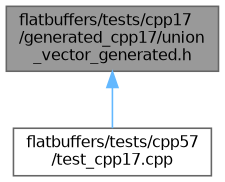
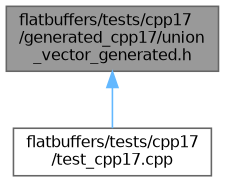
node "flatbuffers/tests/cpp57 /test_cpp17.cpp": label "flatbuffers/tests/cpp57 /test_cpp17.cpp" -> "flatbuffers/tests/cpp17 /test_cpp17.cpp"
